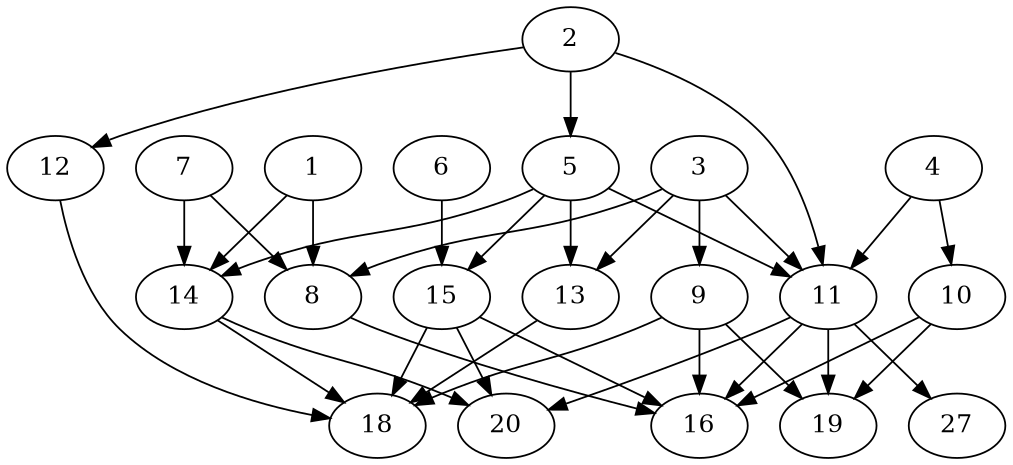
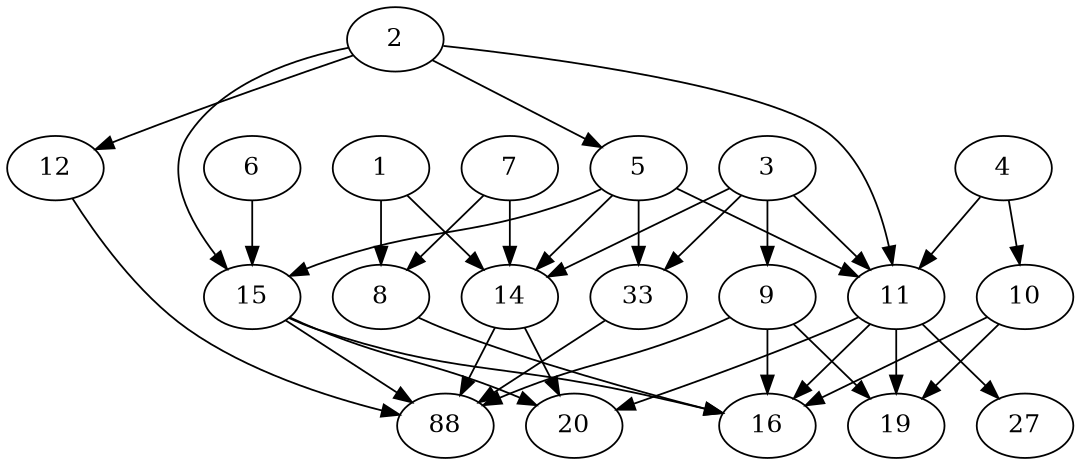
edge "2" -> "15": added
edge "3" -> "8": now "3" -> "14"
node "13": label "13" -> "33"
node "18": label "18" -> "88"
